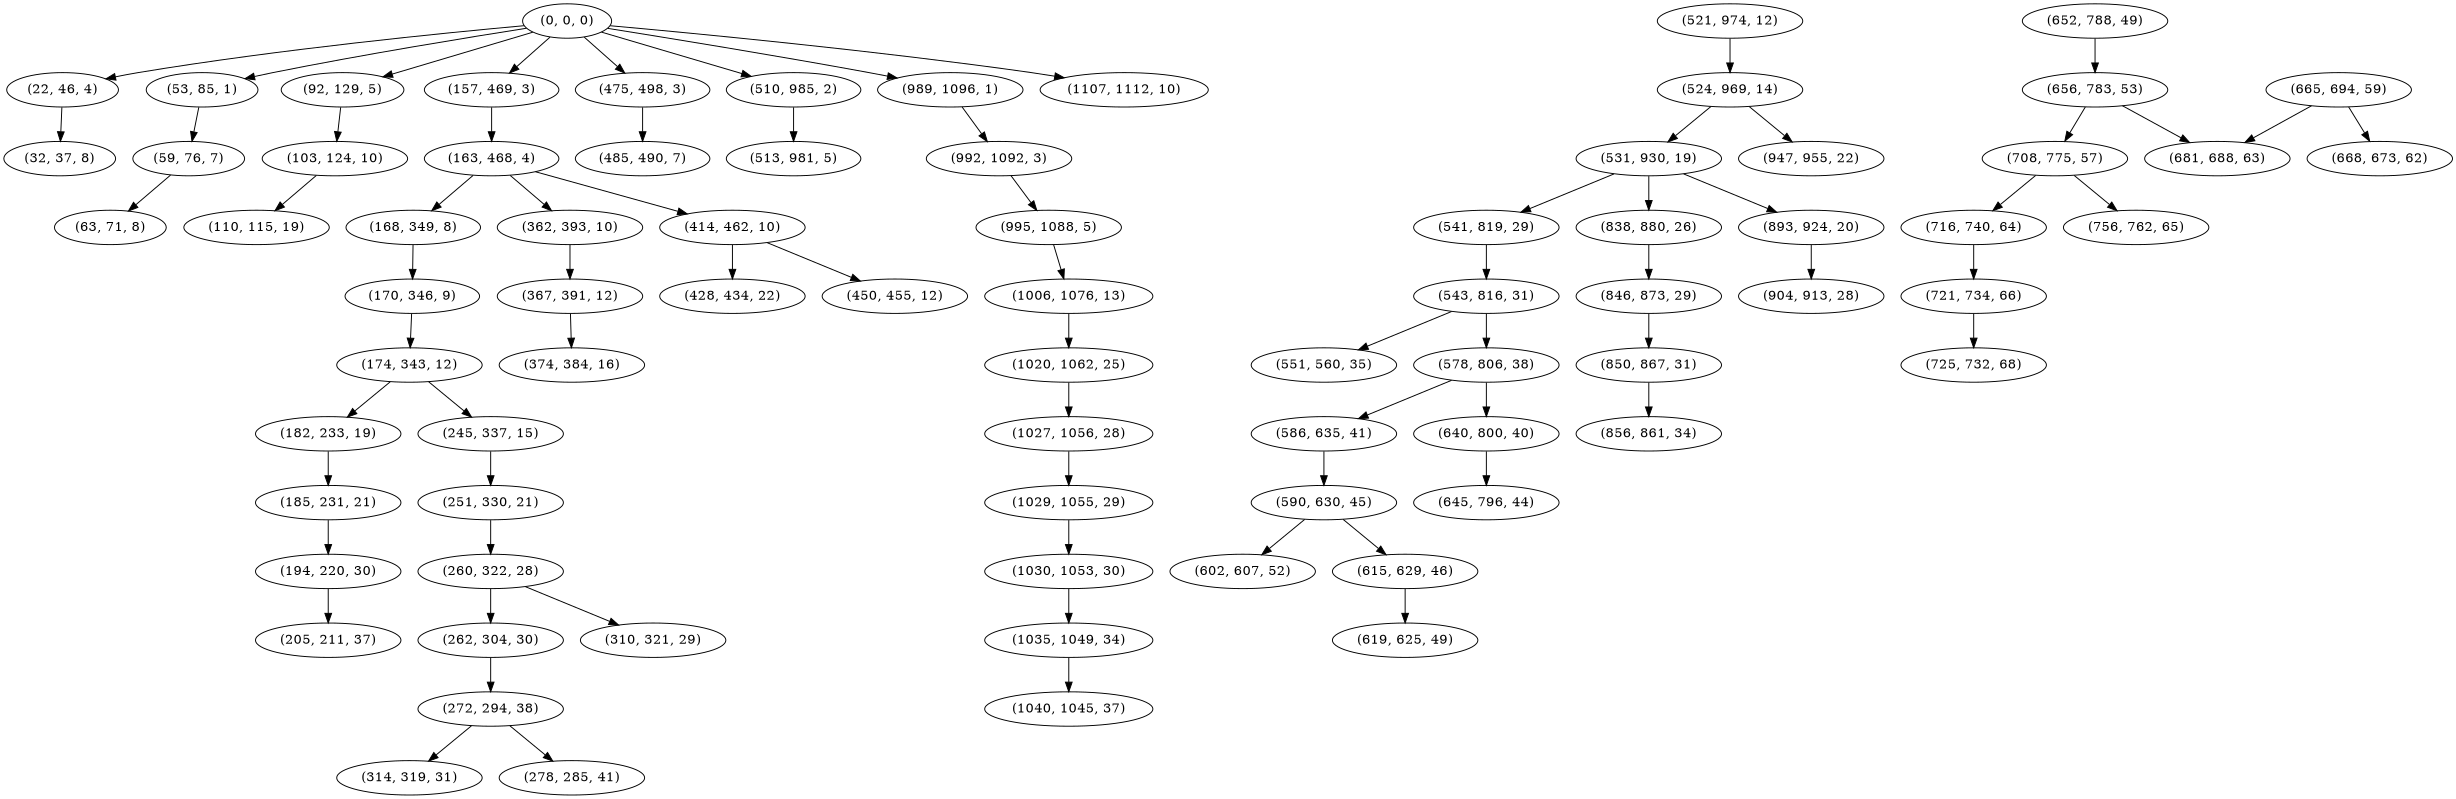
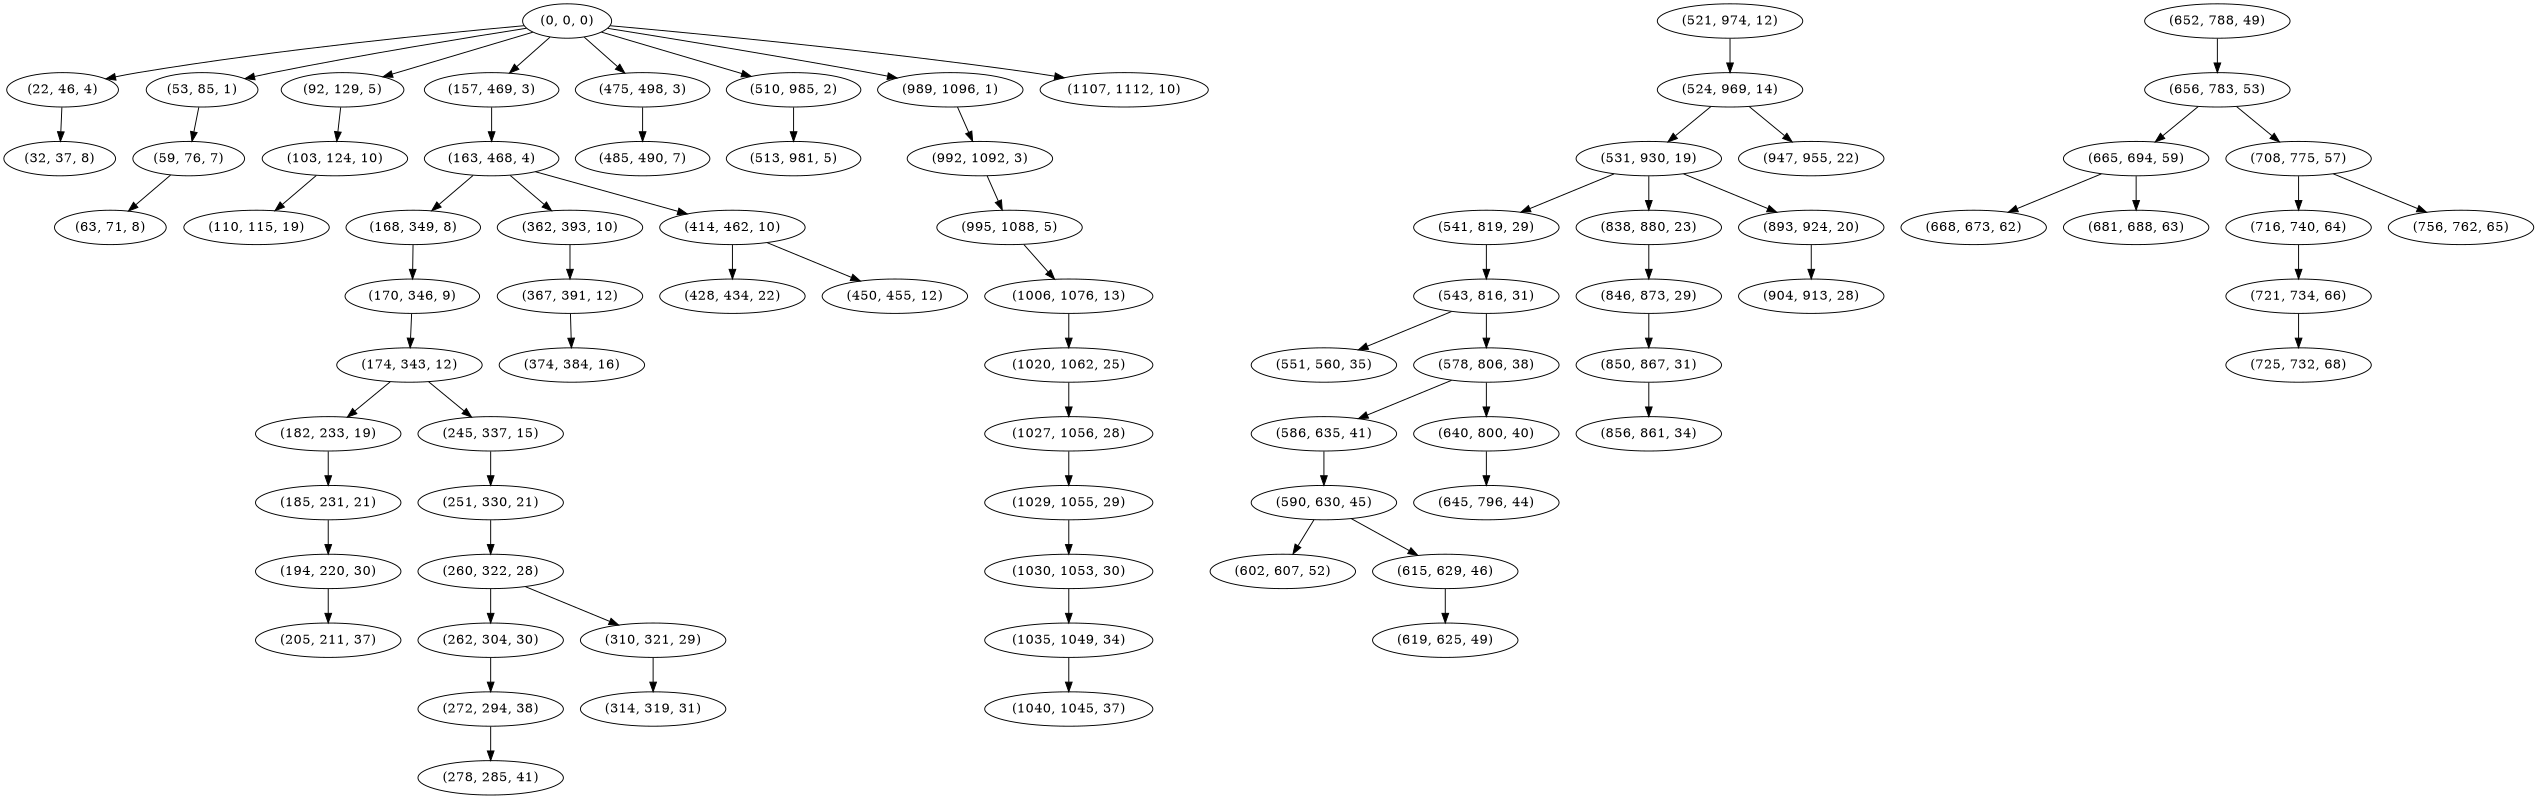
edge "(656, 783, 53)" -> "(681, 688, 63)": now "(656, 783, 53)" -> "(665, 694, 59)"
node "(838, 880, 26)": label "(838, 880, 26)" -> "(838, 880, 23)"
edge "(272, 294, 38)" -> "(314, 319, 31)": now "(310, 321, 29)" -> "(314, 319, 31)"
